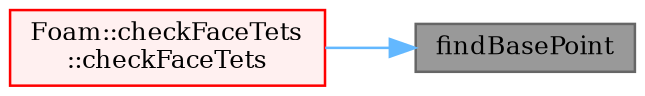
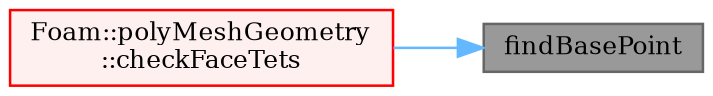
node "Foam::checkFaceTets ::checkFaceTets": label "Foam::checkFaceTets ::checkFaceTets" -> "Foam::polyMeshGeometry ::checkFaceTets"
